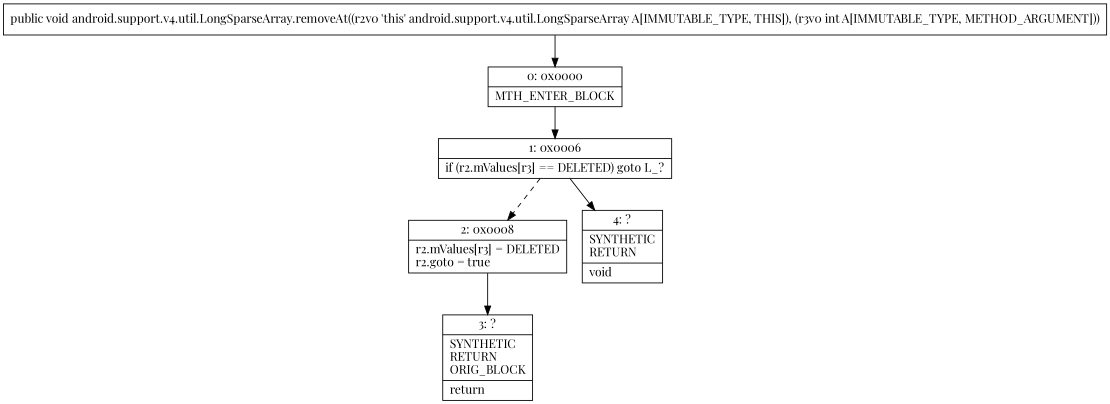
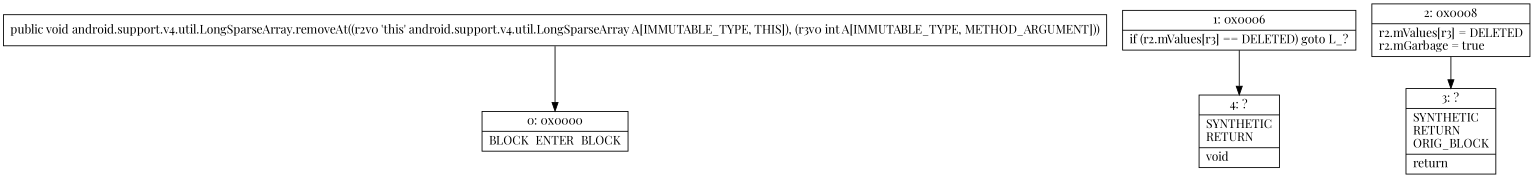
node "0: 0x0000": text "MTH_ENTER_BLOCK" -> "BLOCK_ENTER_BLOCK"
edge "0: 0x0000" -> "1: 0x0006": removed
edge "1: 0x0006" -> "2: 0x0008": removed
node "2: 0x0008": text "r2.goto = true" -> "r2.mGarbage = true"
